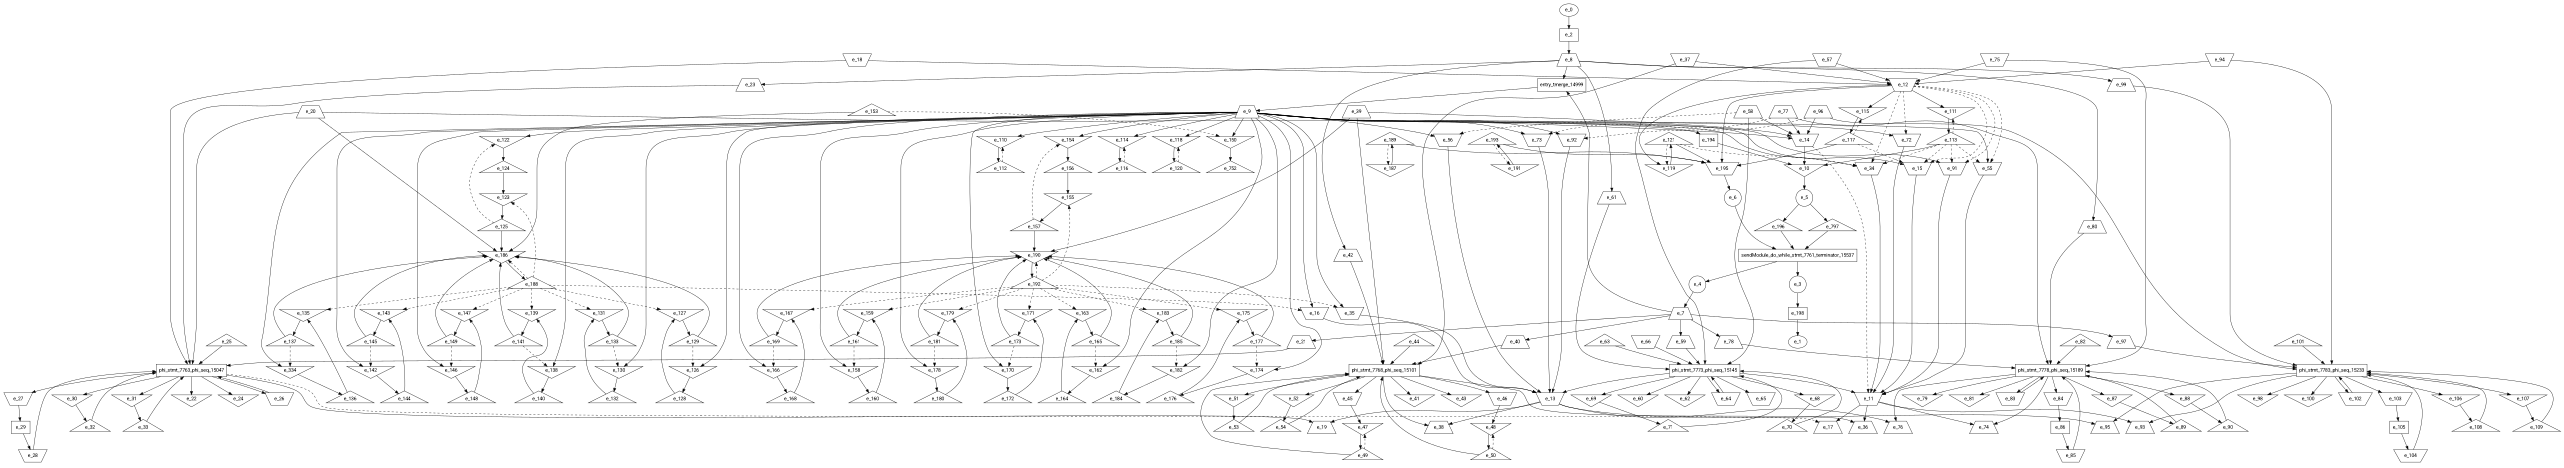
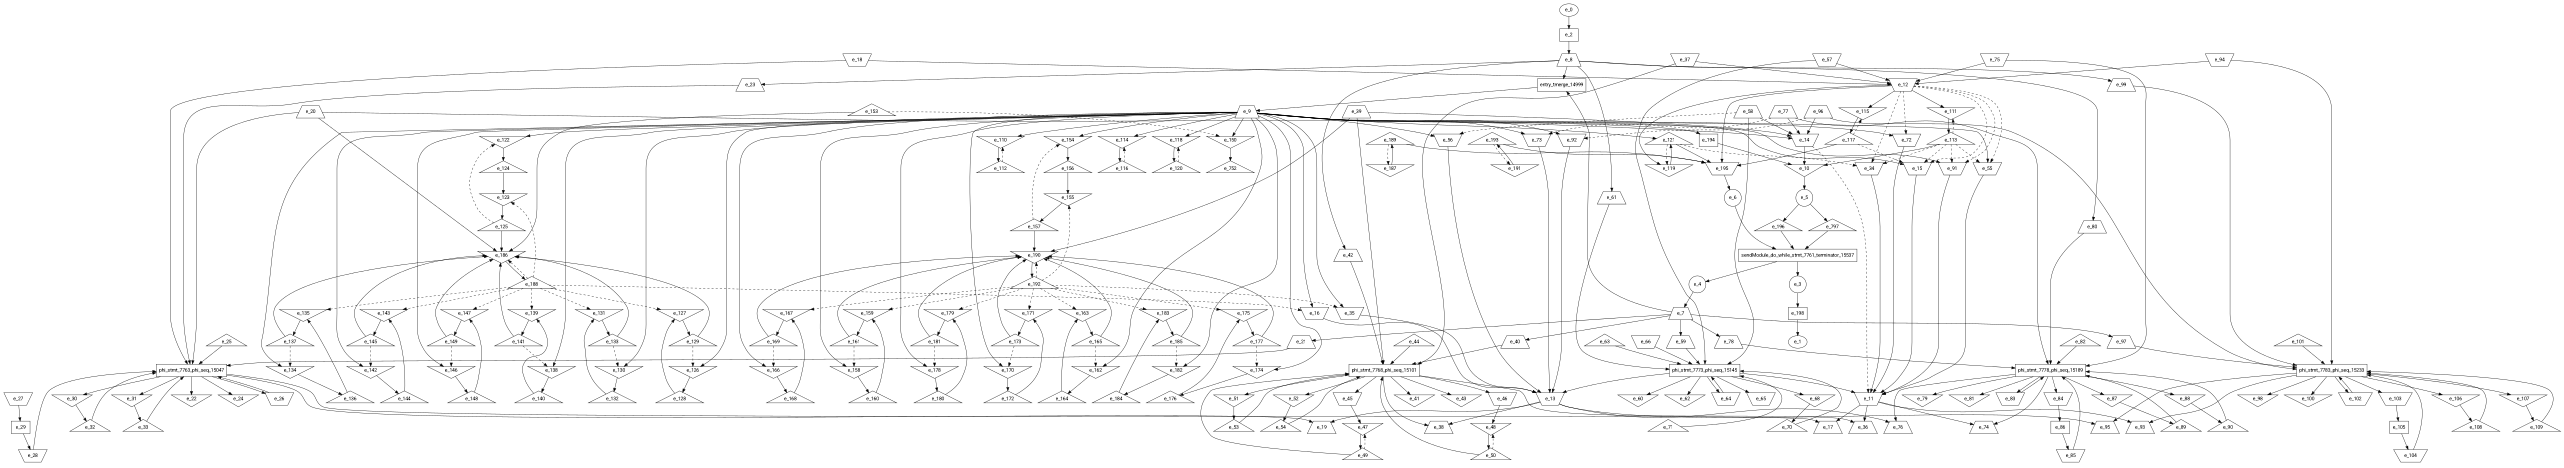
edge "e_9" -> "e_34": now "e_9" -> "e_121"
node "e_334": label "e_334" -> "e_134"
edge "phi_stmt_7763_phi_seq_15047" -> "e_27": removed
node "e_69": removed
edge "phi_stmt_7763_phi_seq_15047" -> "e_17": style dashed -> solid
